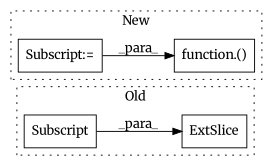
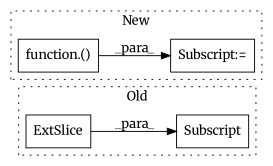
edge "Subscript:=" -> "function.()": reversed
edge "Subscript" -> "ExtSlice": reversed
